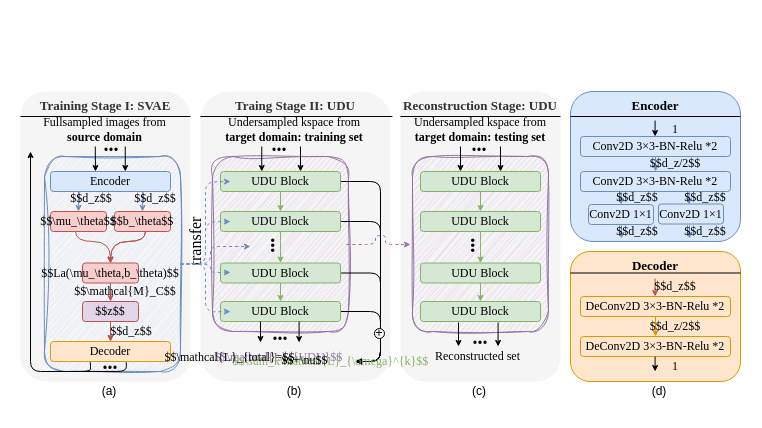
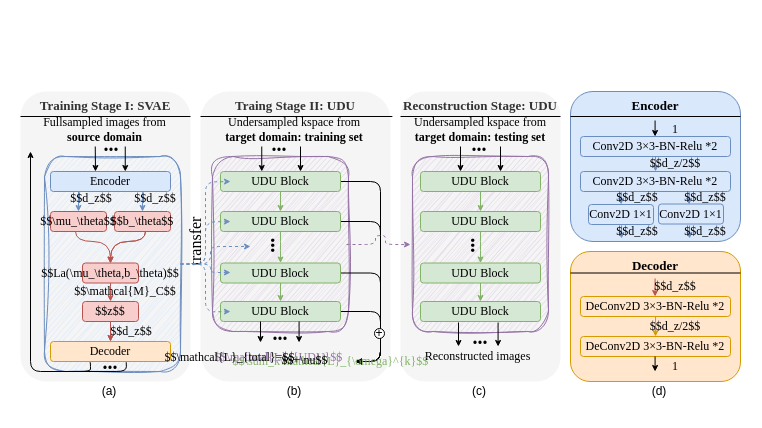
node "$$z$$": fillcolor #e1d5e7 -> #f8cecc
node "Reconstructed set": label "Reconstructed set" -> "Reconstructed images"
